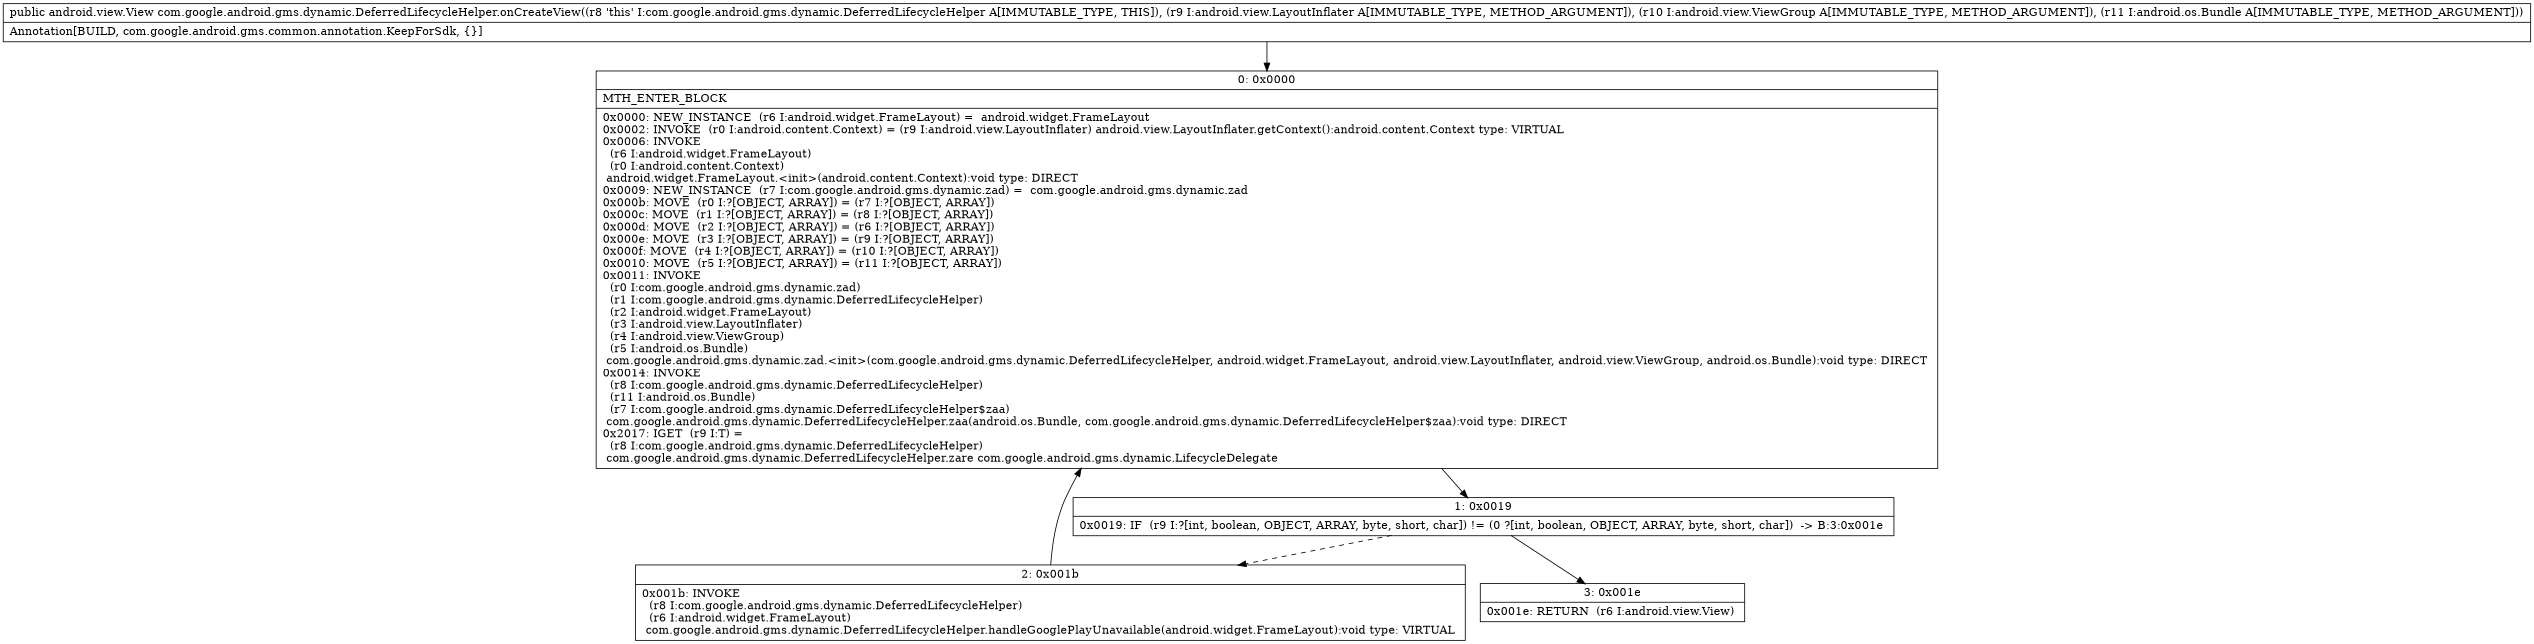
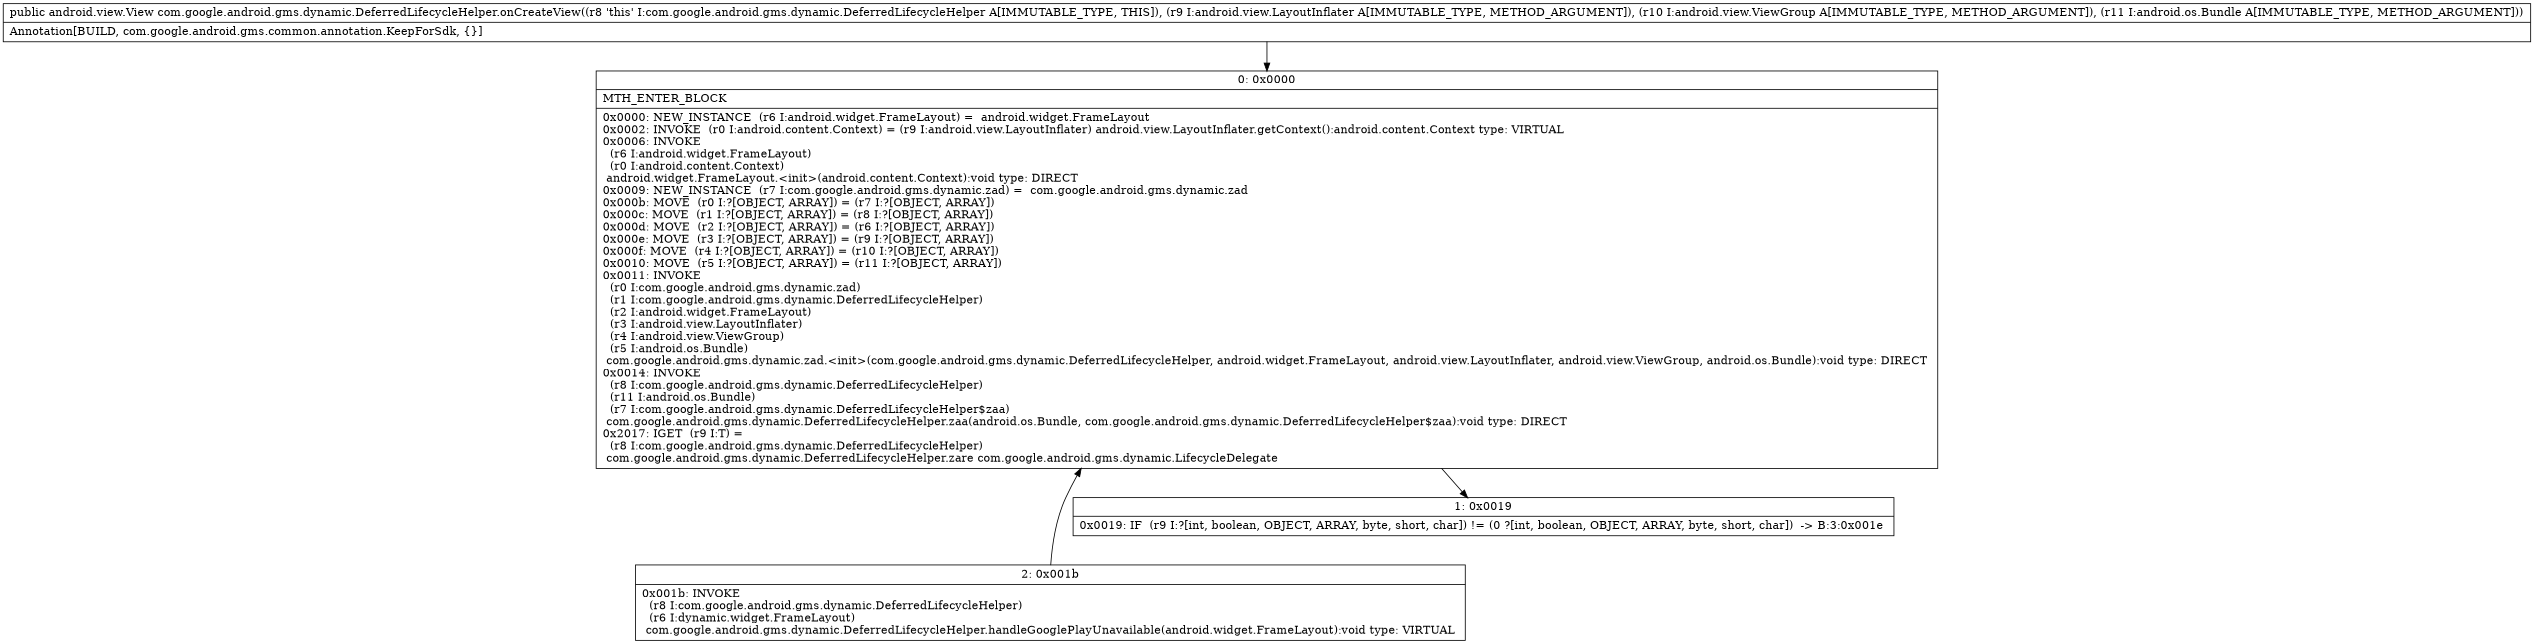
edge "1: 0x0019" -> "2: 0x001b": removed
node "3: 0x001e": removed
node "2: 0x001b": text "(r6 I:android.widget.FrameLayout)" -> "(r6 I:dynamic.widget.FrameLayout)"
